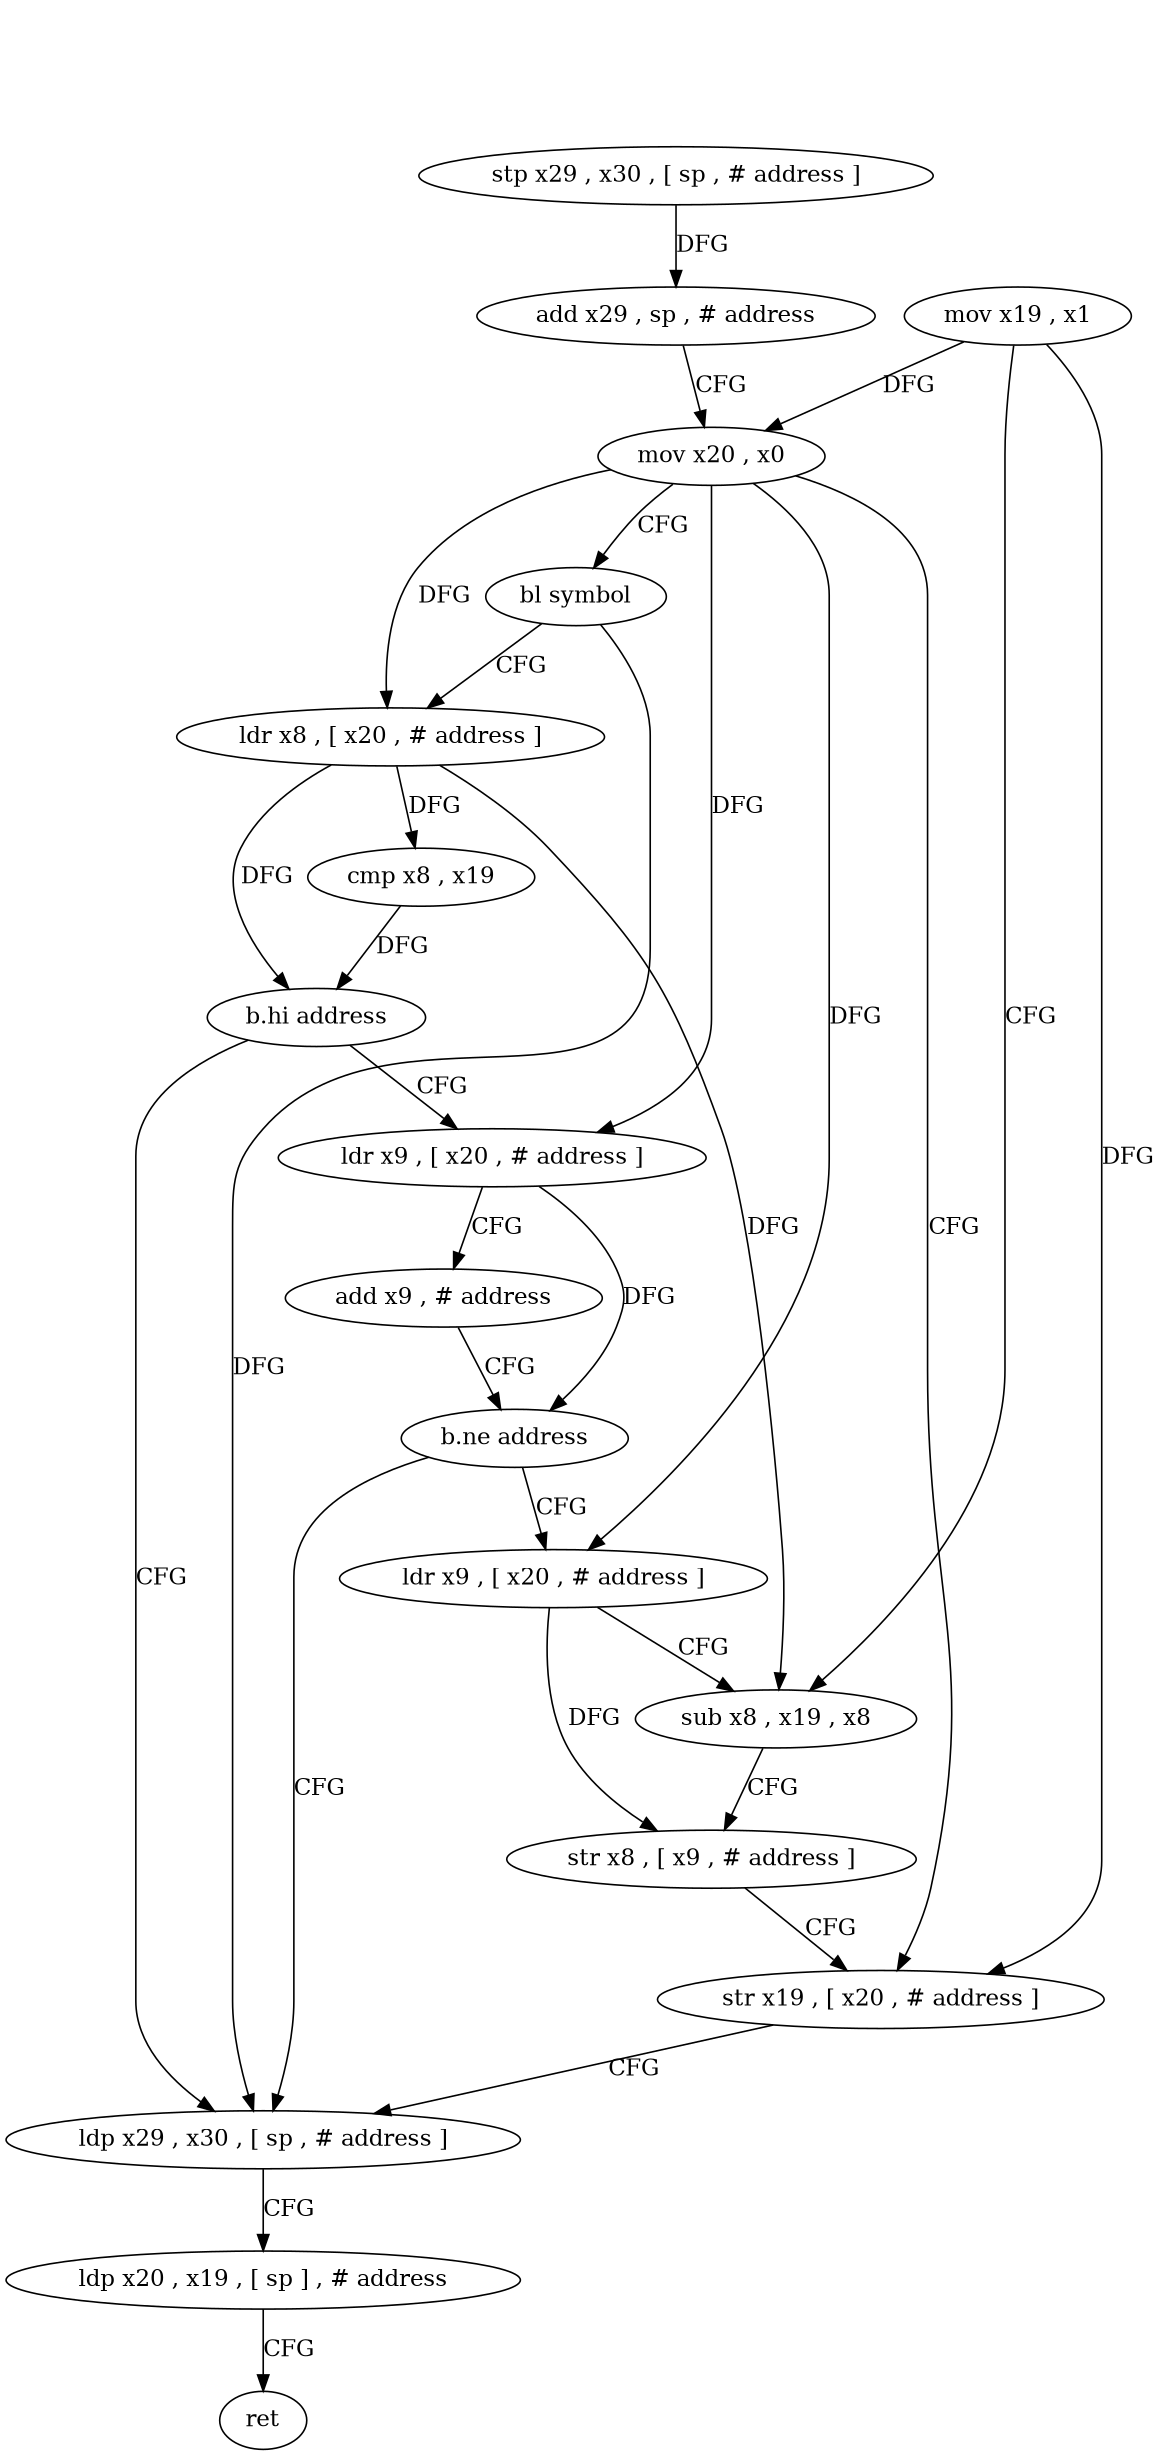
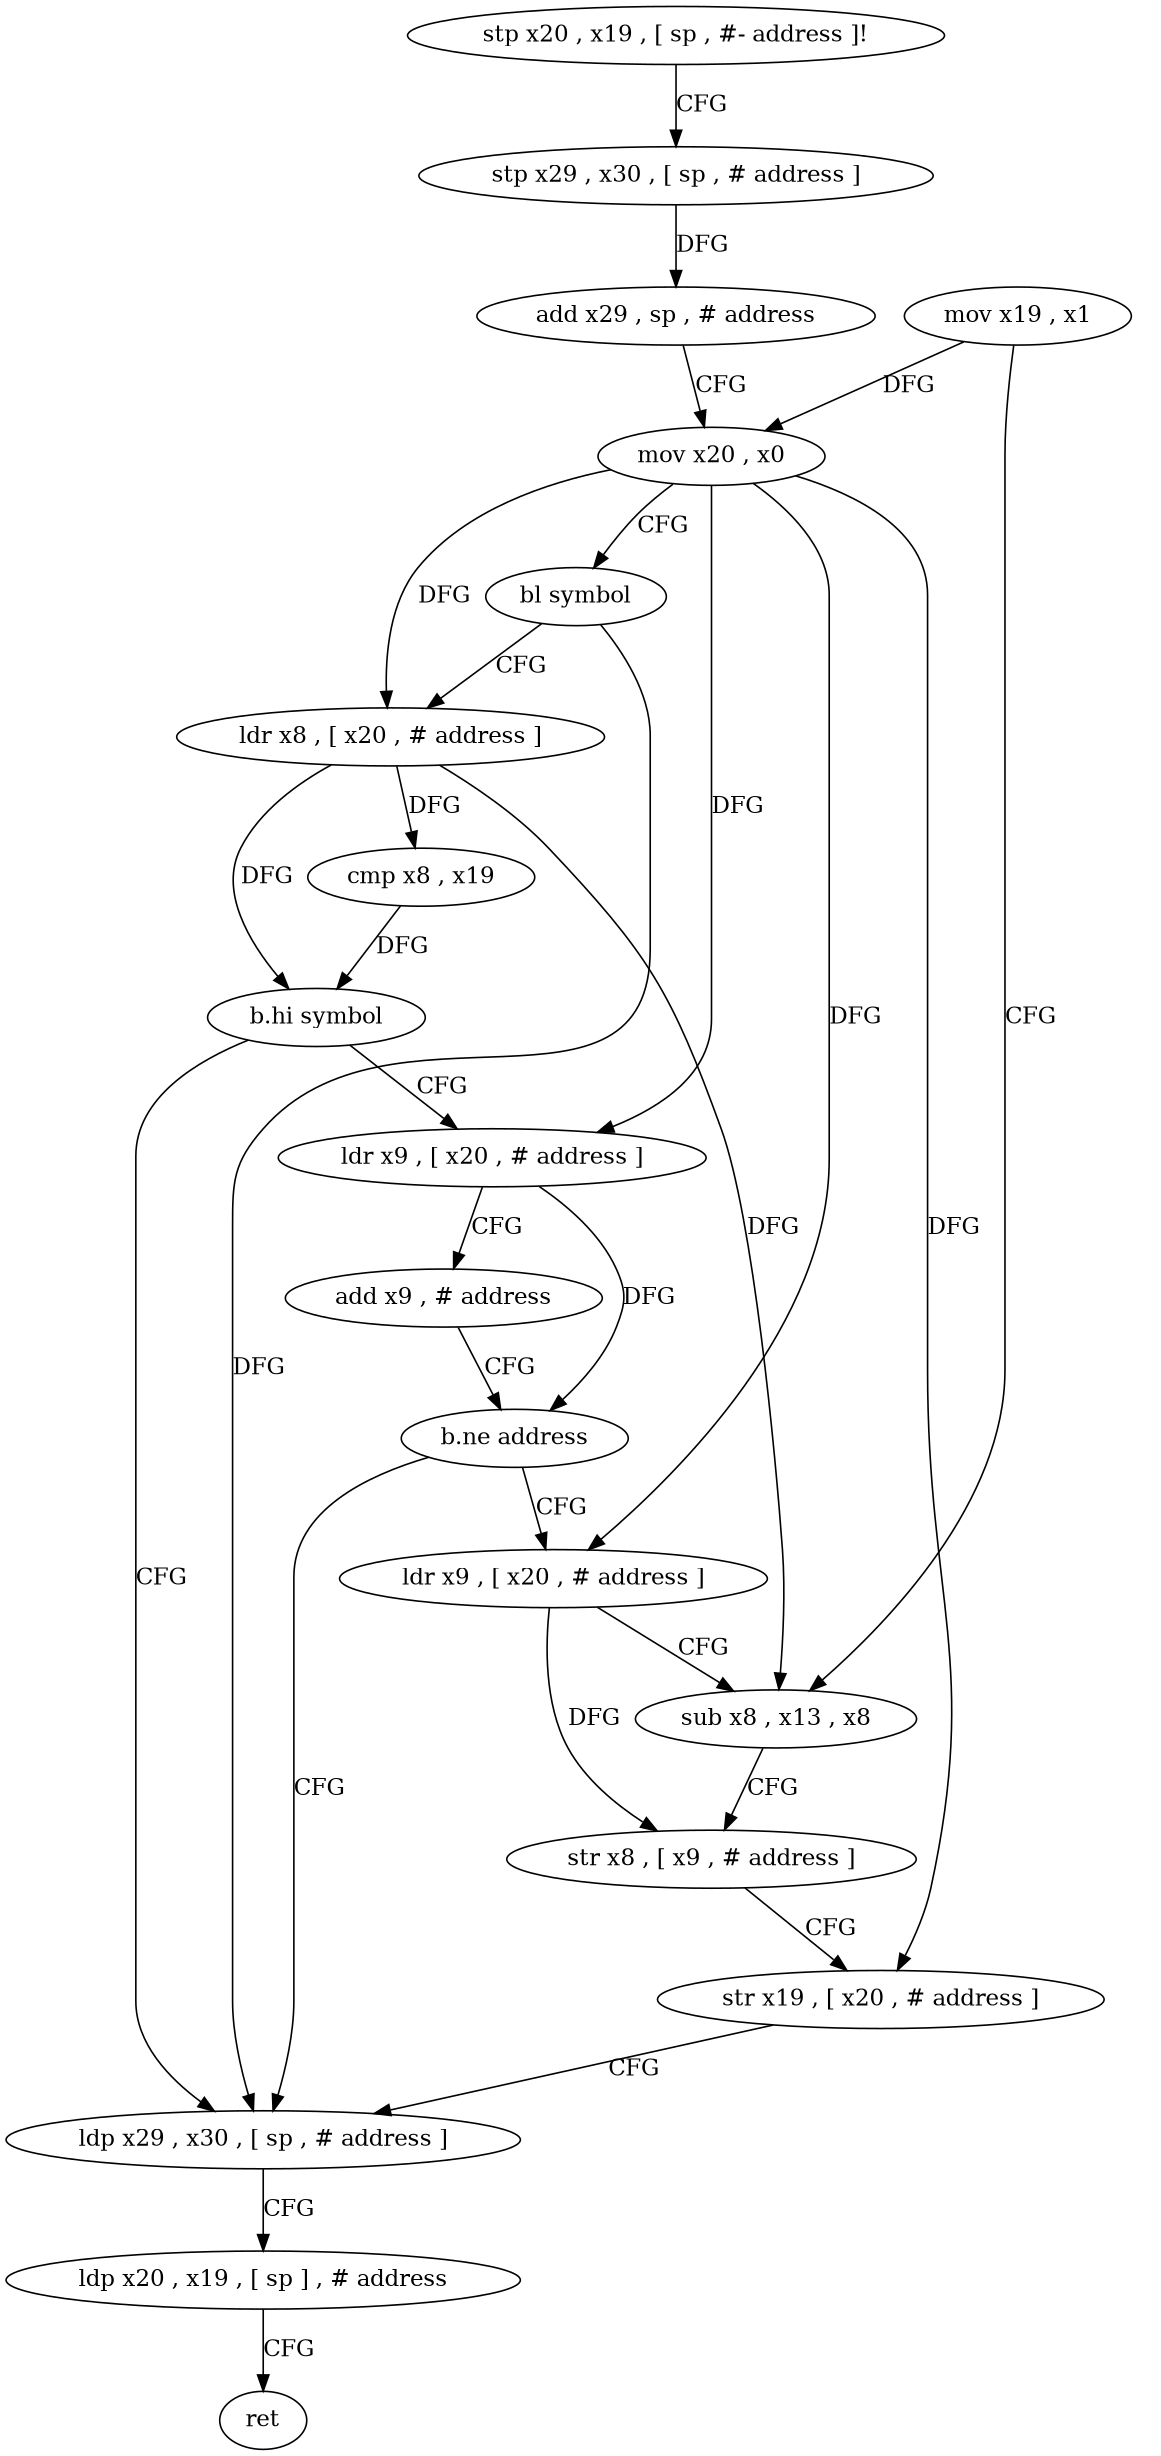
node "stp x20 , x19 , [ sp , #- address ]!": added
node "b.hi address": label "b.hi address" -> "b.hi symbol"
edge "mov x19 , x1" -> "str x19 , [ x20 , # address ]": removed, label "DFG"
edge "mov x20 , x0" -> "str x19 , [ x20 , # address ]": label "CFG" -> "DFG"
node "sub x8 , x19 , x8": label "sub x8 , x19 , x8" -> "sub x8 , x13 , x8"
